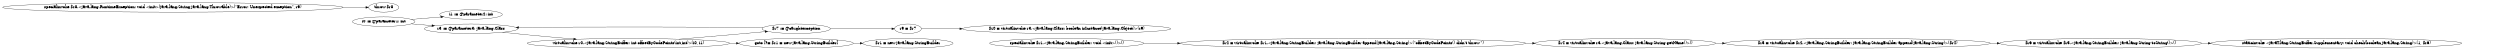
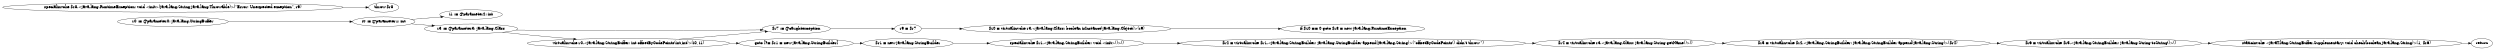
node "r0 := @parameter0: java.lang.StringBuffer": added
edge "$r7 := @caughtexception" -> "r3 := @parameter3: java.lang.Class": reversed
node "if $z0 == 0 goto $r8 = new java.lang.RuntimeException": added
edge "$r1 = new java.lang.StringBuilder" -> "specialinvoke $r1.<java.lang.StringBuilder: void <init>()>()": added
node "return": added
